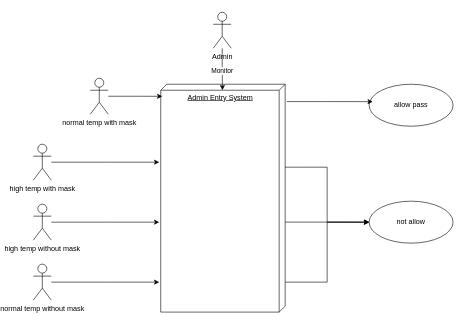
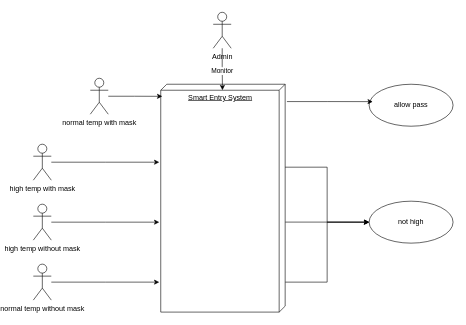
node "Admin Entry System": label "Admin Entry System" -> "Smart Entry System"
node "not allow": label "not allow" -> "not high"
